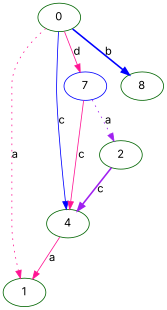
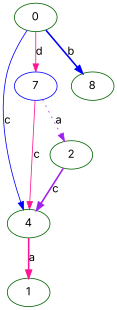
edge "0" -> "1": removed, label "a"
edge "4" -> "1": style solid -> bold
